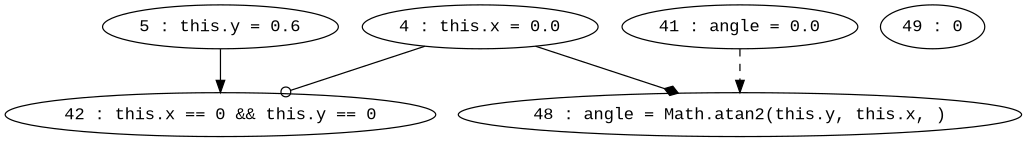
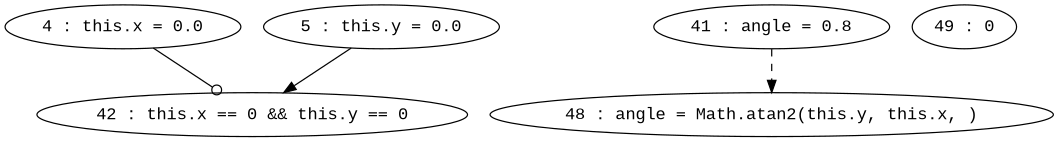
node "5 : this.y = 0.6": label "5 : this.y = 0.6" -> "5 : this.y = 0.0"
node "41 : angle = 0.0": label "41 : angle = 0.0" -> "41 : angle = 0.8"
edge "4 : this.x = 0.0" -> "48 : angle = Math.atan2(this.y, this.x, )": removed
